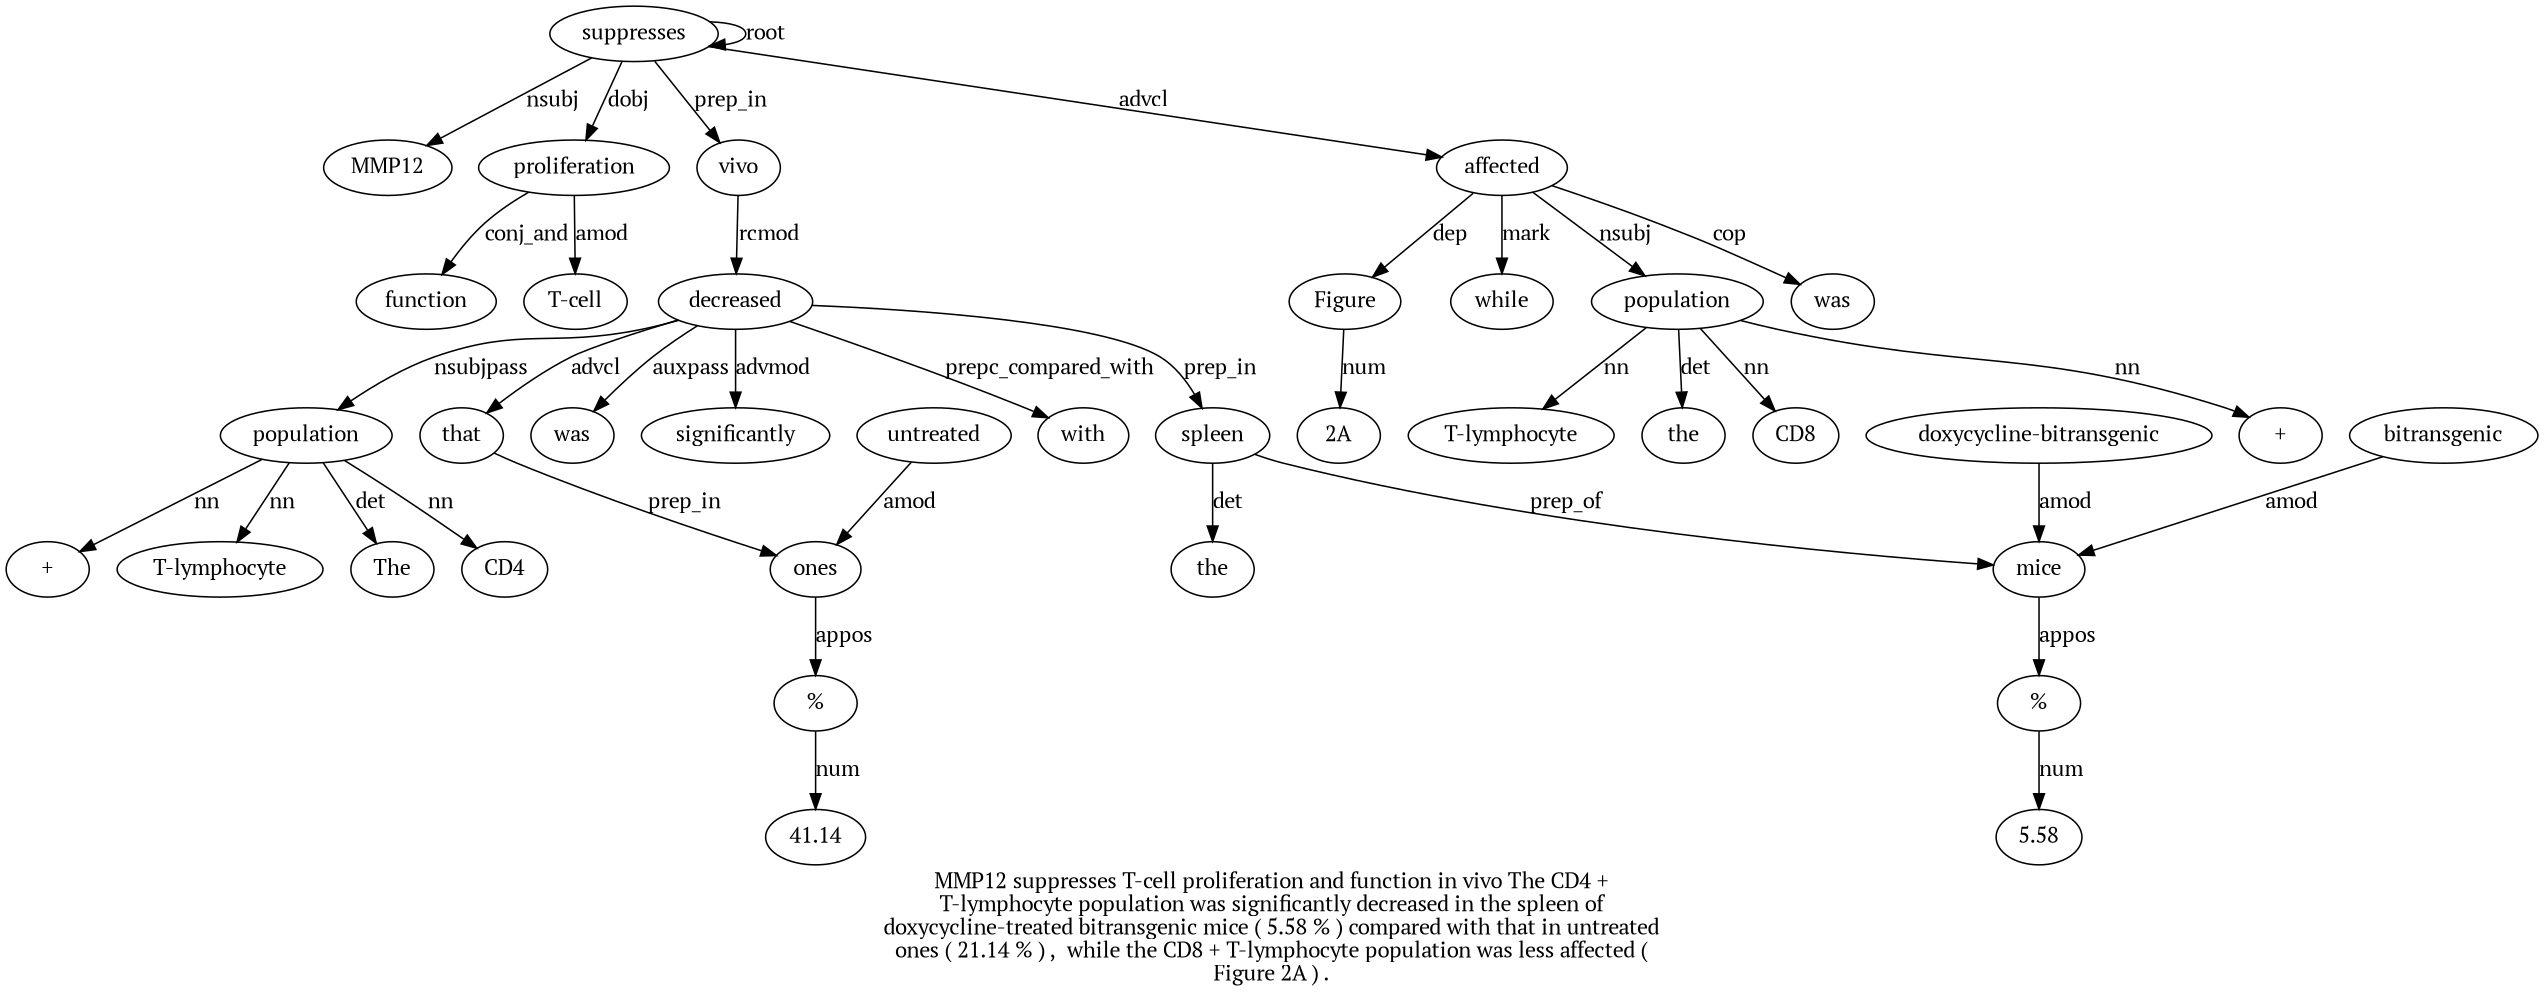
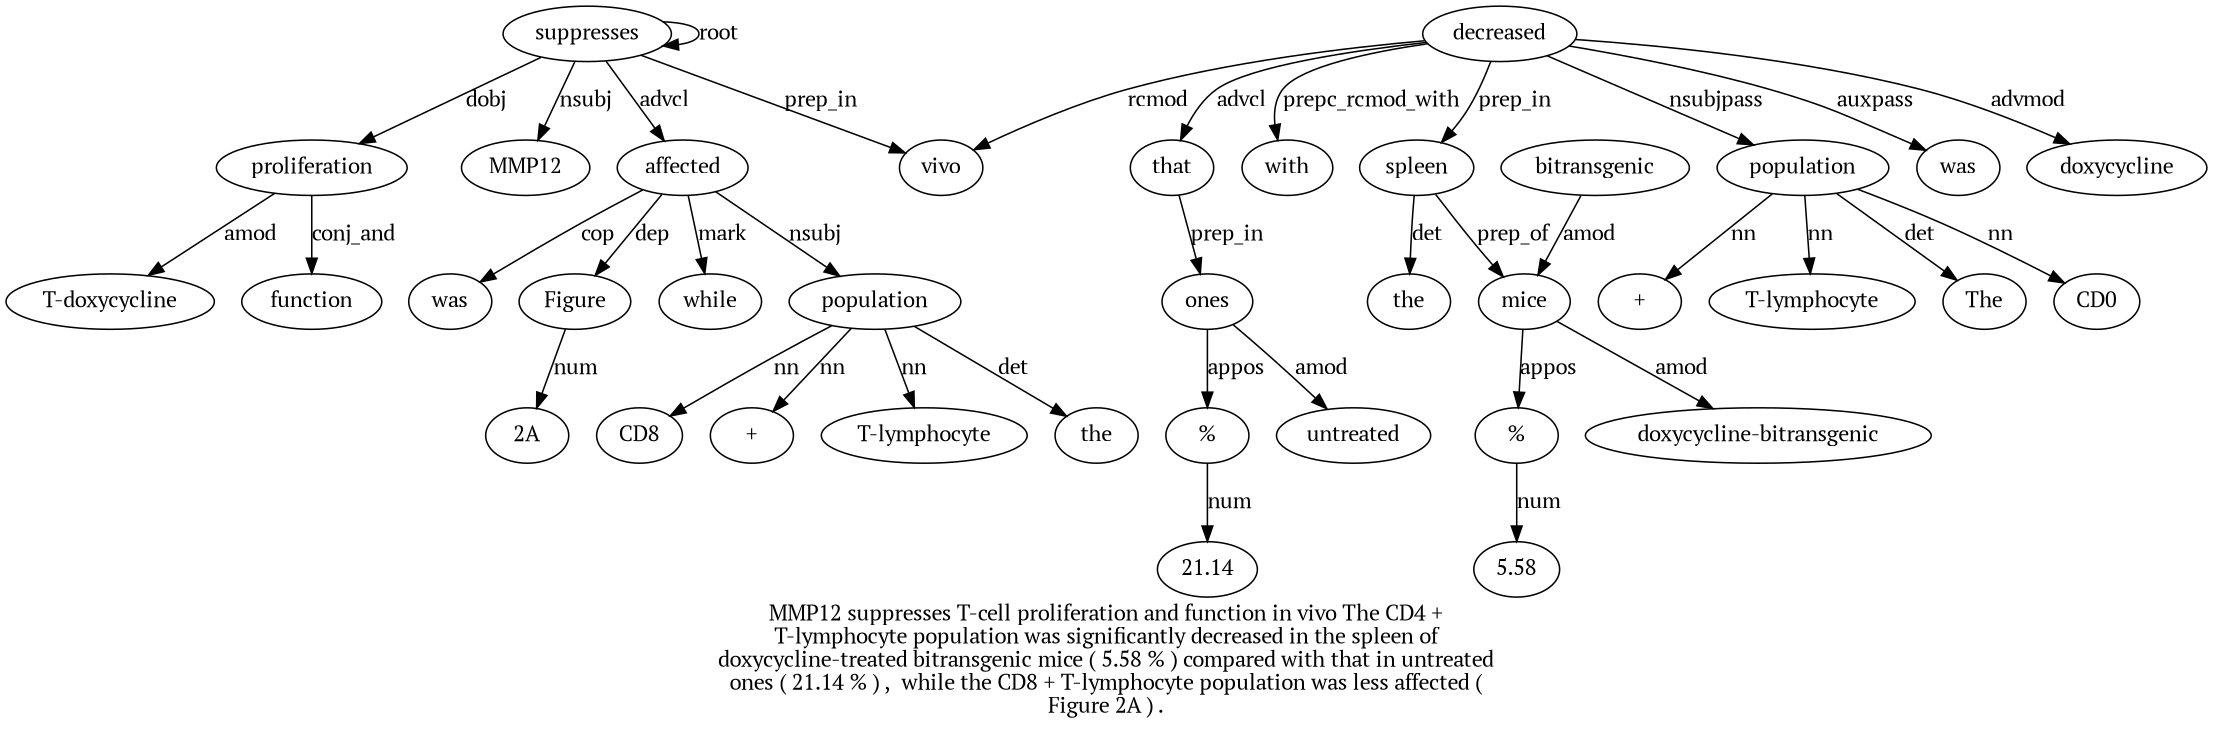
edge "vivo" -> "decreased": reversed
node "T-cell": label "T-cell" -> "T-doxycycline"
edge "decreased" -> "with": label "prepc_compared_with" -> "prepc_rcmod_with"
node "significantly": label "significantly" -> "doxycycline"
edge "doxycycline-bitransgenic" -> "mice": reversed
edge "untreated" -> "ones": reversed
node "CD4": label "CD4" -> "CD0"
node "41.14": label "41.14" -> "21.14"
